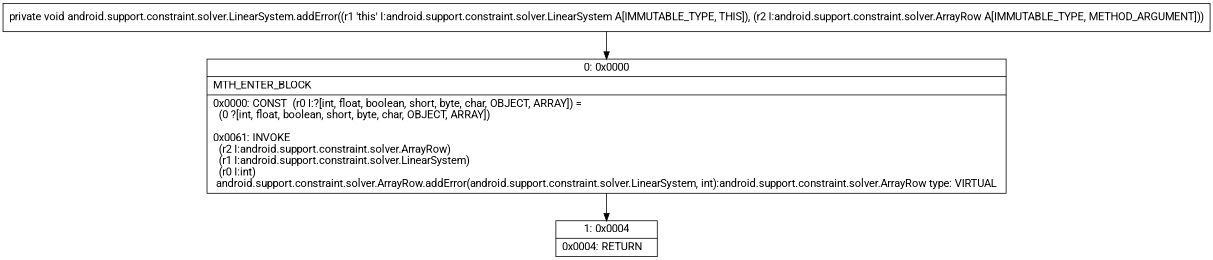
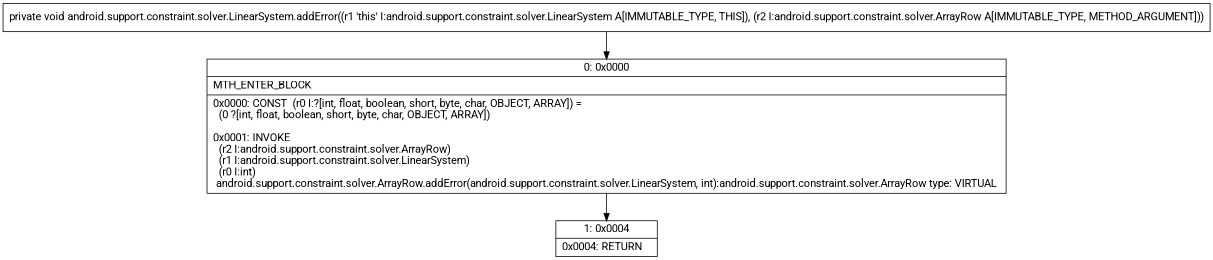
node "0: 0x0000": text "0x0061: INVOKE" -> "0x0001: INVOKE"
